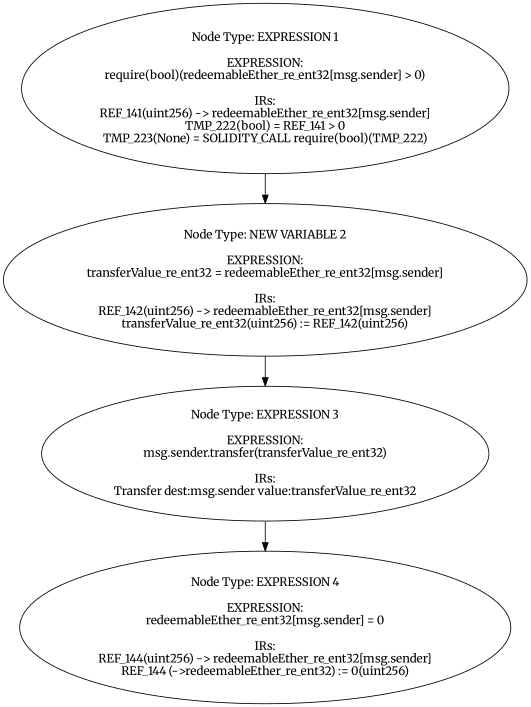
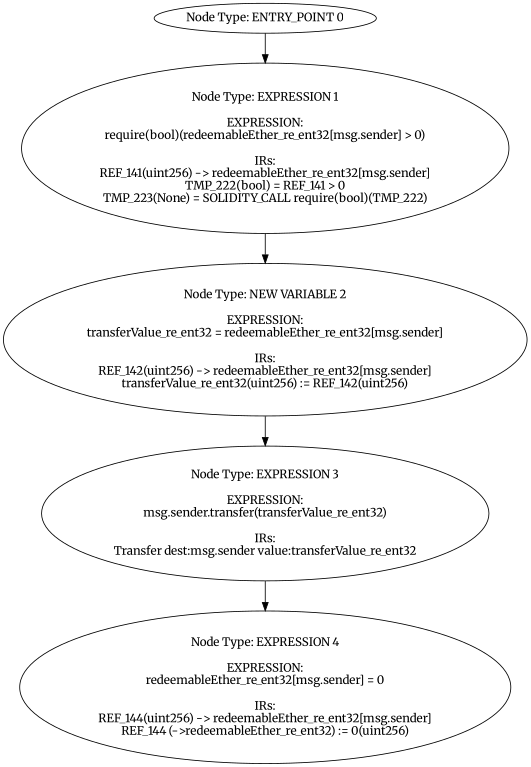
node "Node Type: ENTRY_POINT 0": added
